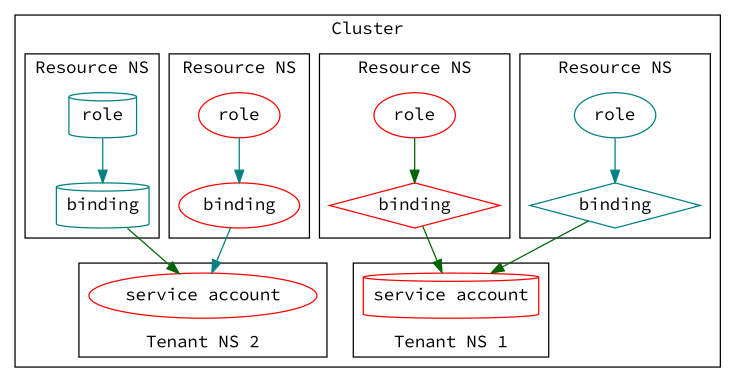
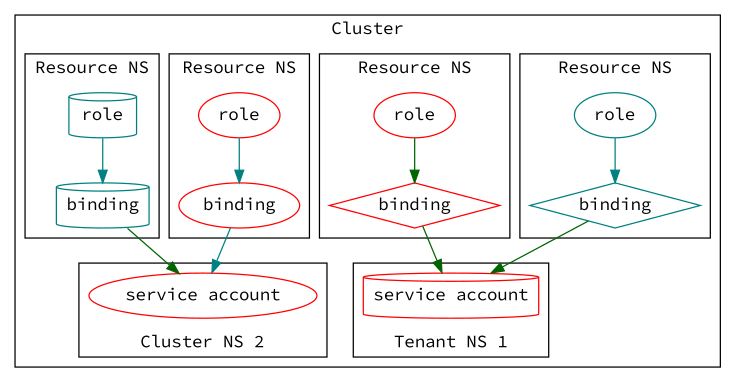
cluster "Tenant NS 2": label "Tenant NS 2" -> "Cluster NS 2"
